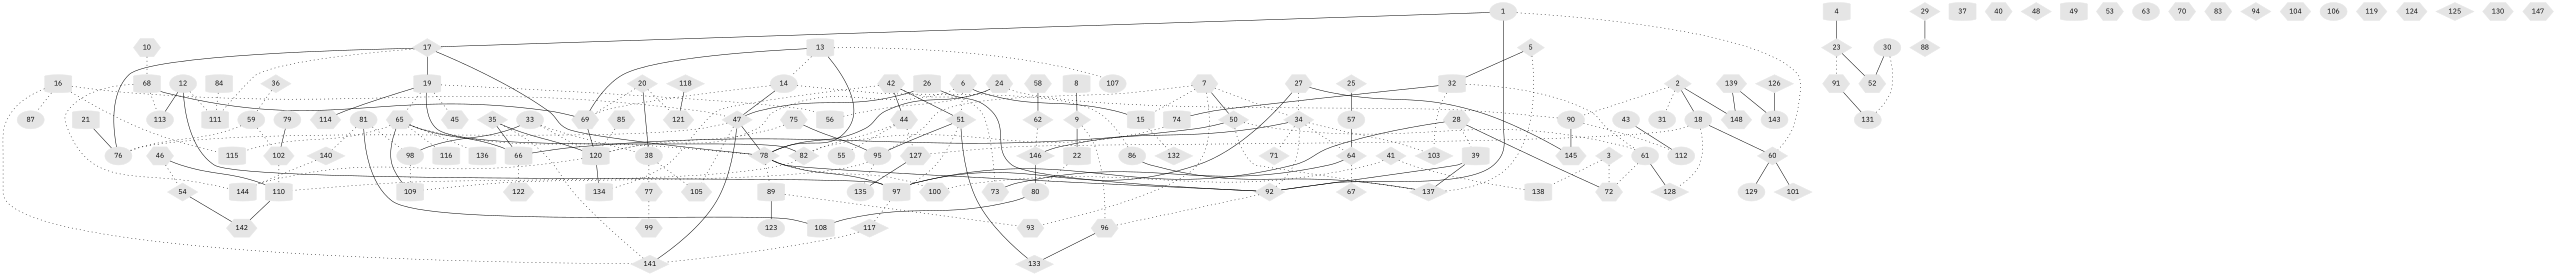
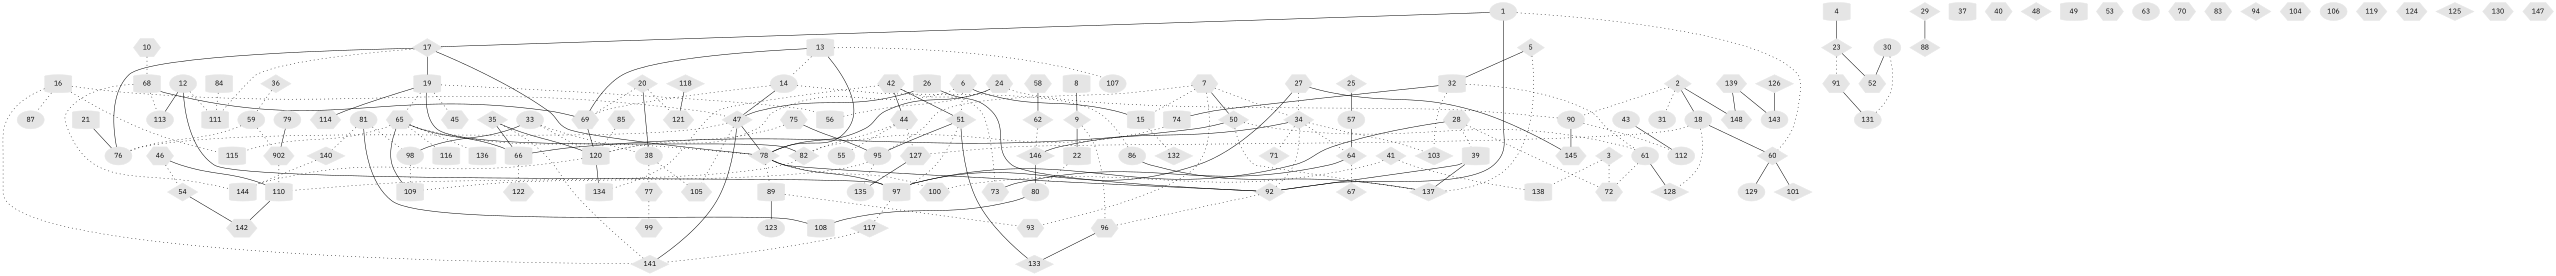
node "102": label "102" -> "902"
edge "28" -- "72": style solid -> dotted
